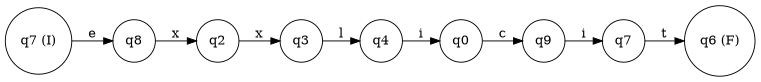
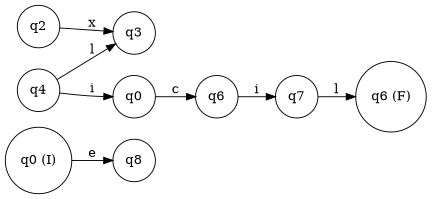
edge "q7" -> "q6 (F)": label "t" -> "l"
node "q7 (I)": label "q7 (I)" -> "q0 (I)"
edge "q8" -> "q2": removed, label "x"
edge "q3" -> "q4": reversed
node "q9": label "q9" -> "q6"
